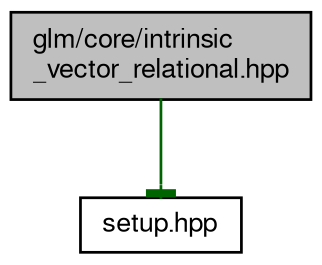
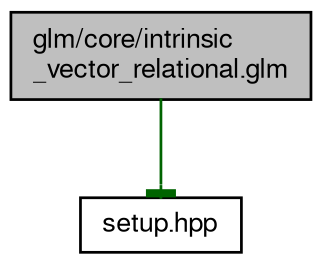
node "glm/core/intrinsic _vector_relational.hpp": label "glm/core/intrinsic _vector_relational.hpp" -> "glm/core/intrinsic _vector_relational.glm"
